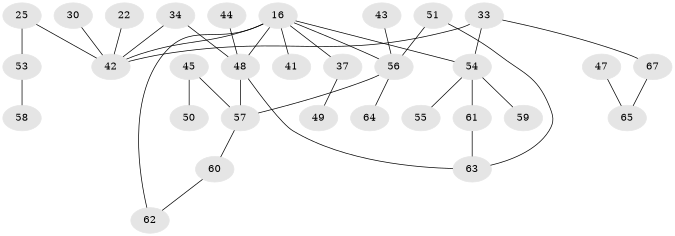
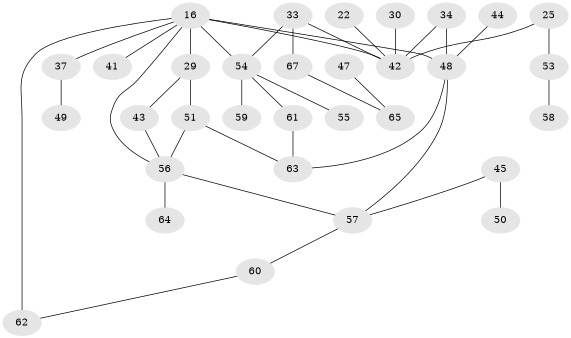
node "29": added
